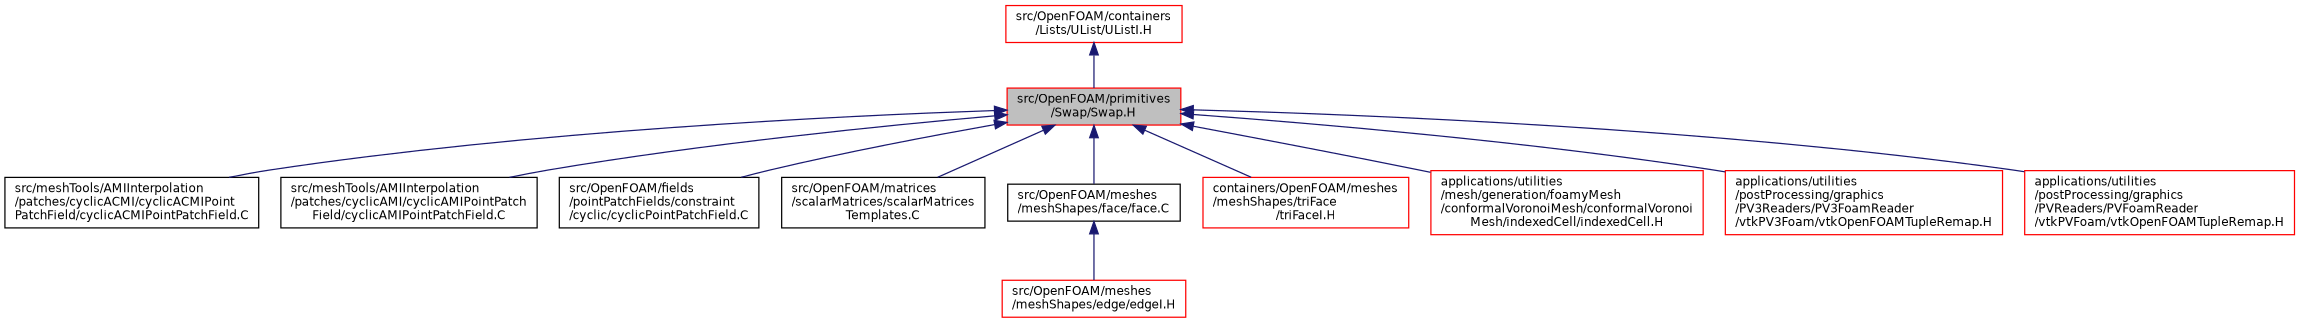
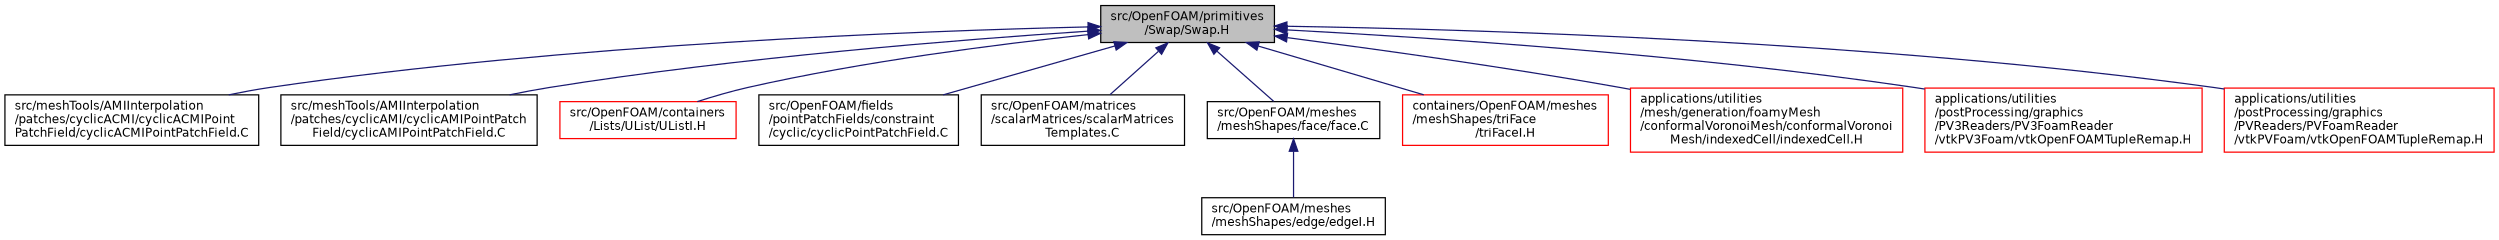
edge "src/OpenFOAM/primitives /Swap/Swap.H" -> "src/OpenFOAM/containers /Lists/UList/UListI.H": reversed
node "src/OpenFOAM/primitives /Swap/Swap.H": color red -> black
node "src/OpenFOAM/meshes /meshShapes/edge/edgeI.H": color red -> black
